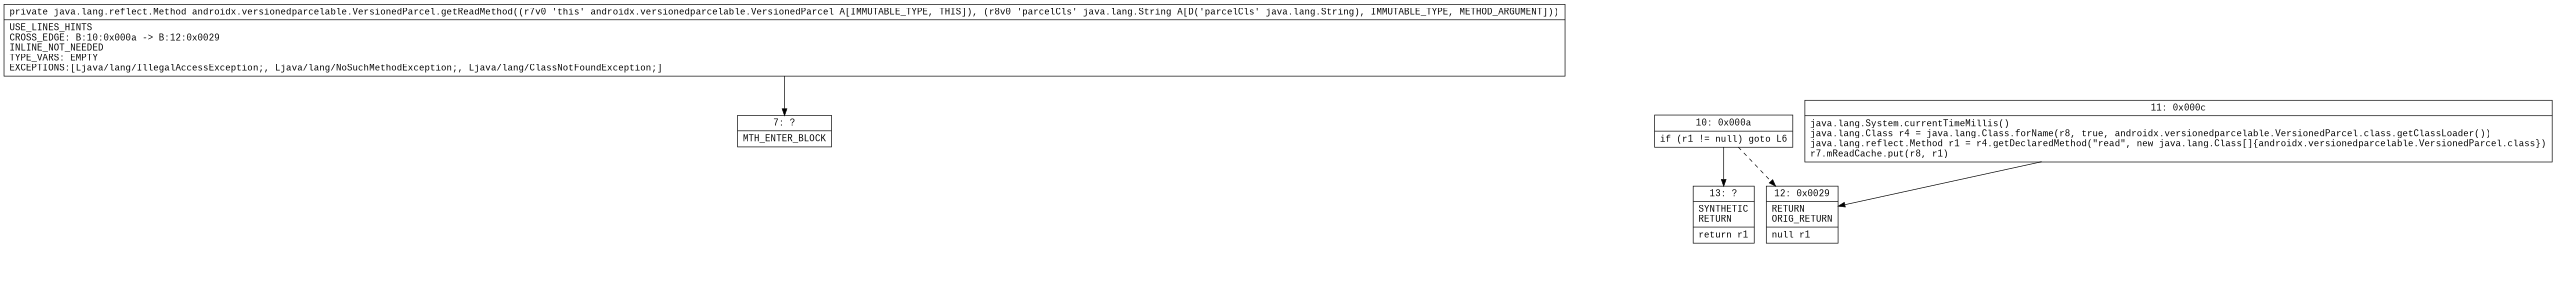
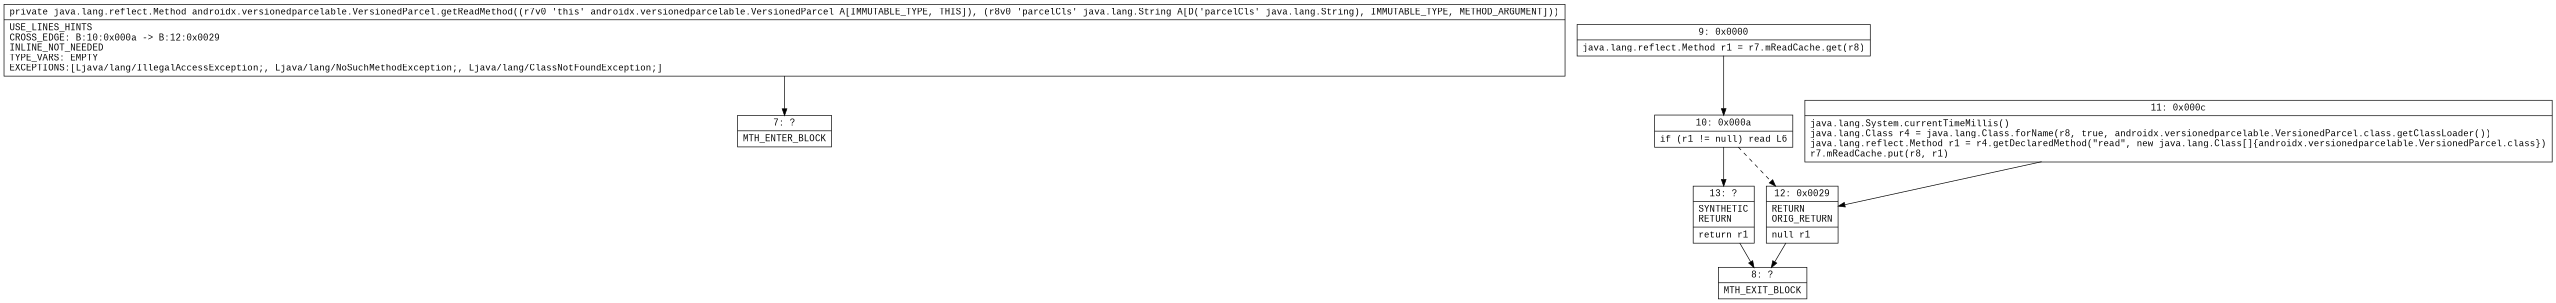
node "9: 0x0000": added
node "10: 0x000a": text "if (r1 != null) goto L6" -> "if (r1 != null) read L6"
node "8: ?": added
